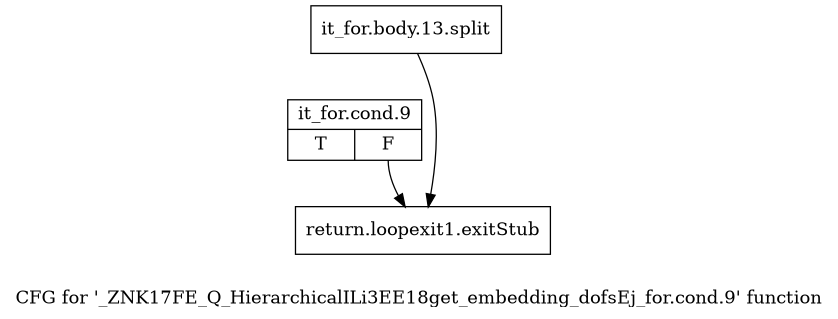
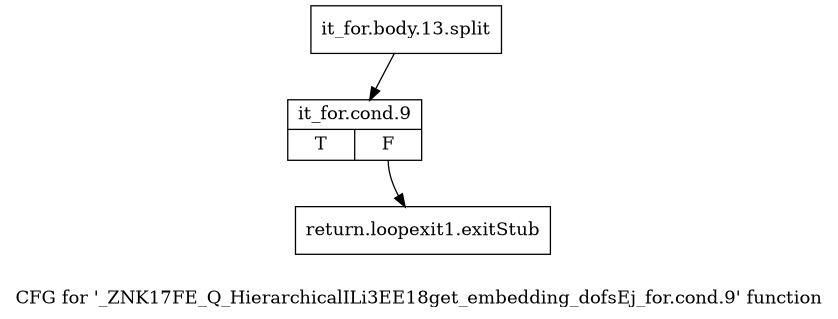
edge "it_for.body.13.split" -> "return.loopexit1.exitStub": now "it_for.body.13.split" -> "it_for.cond.9"
